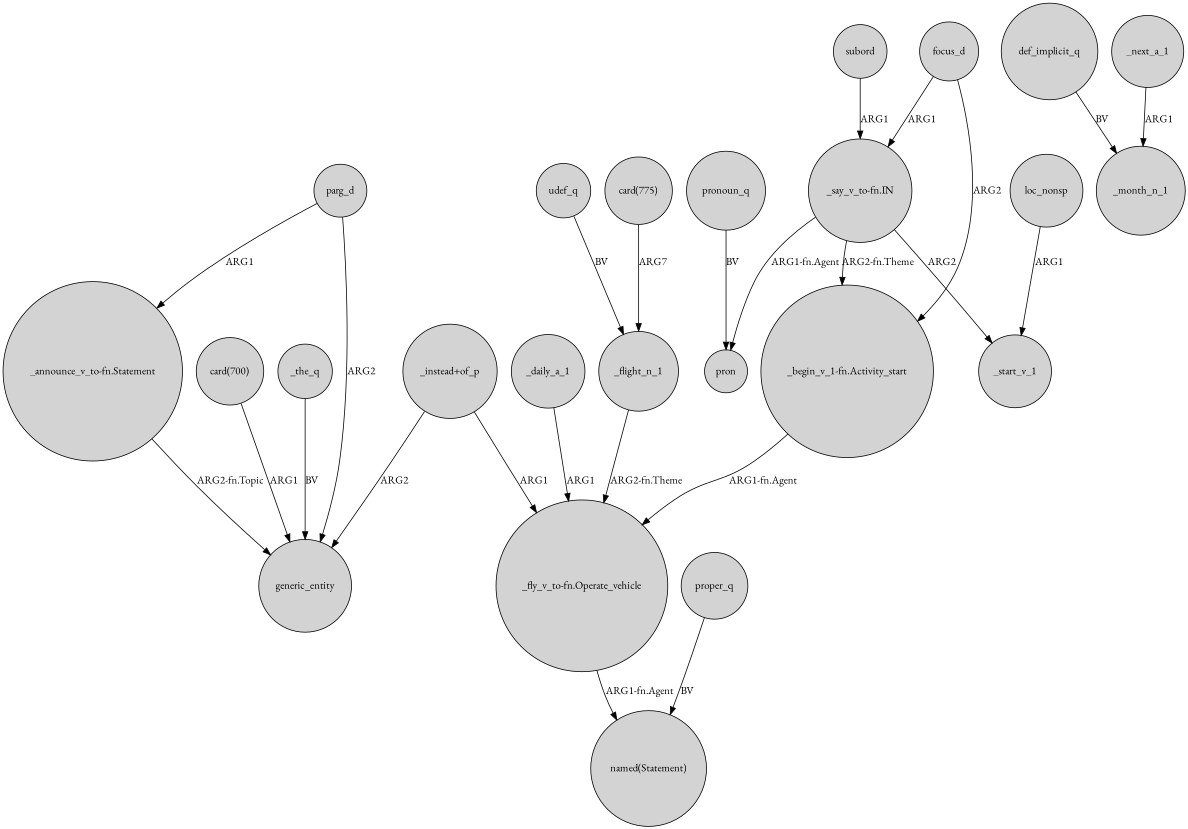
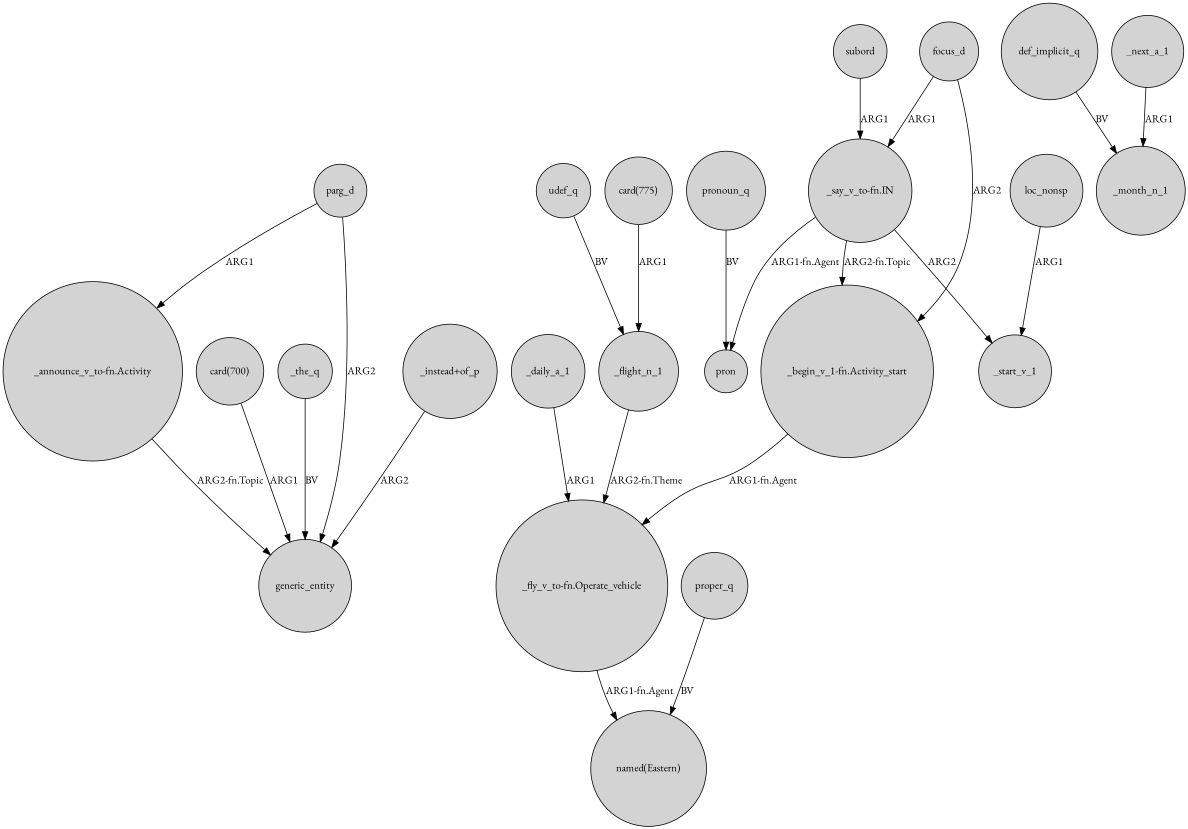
edge "card(775)" -> "_flight_n_1": label "ARG7" -> "ARG1"
edge "_say_v_to-fn.IN" -> "_begin_v_1-fn.Activity_start": label "ARG2-fn.Theme" -> "ARG2-fn.Topic"
node "_announce_v_to-fn.Statement": label "_announce_v_to-fn.Statement" -> "_announce_v_to-fn.Activity"
edge "_instead+of_p" -> "_fly_v_to-fn.Operate_vehicle": removed, label "ARG1"
node "named(Statement)": label "named(Statement)" -> "named(Eastern)"
